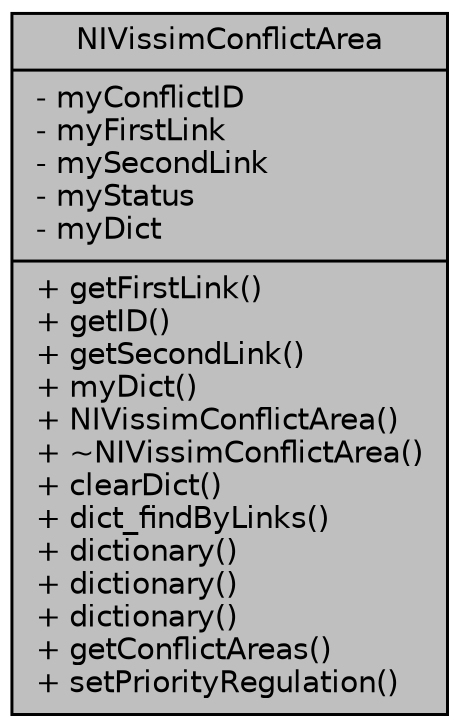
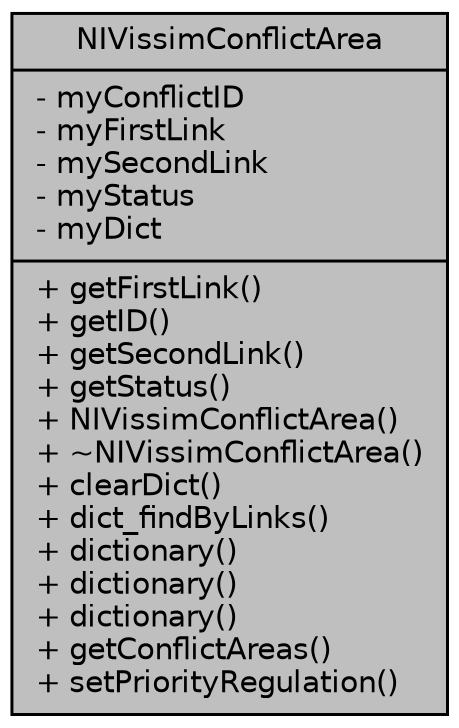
node "NIVissimConflictArea": text "+ myDict()" -> "+ getStatus()"
